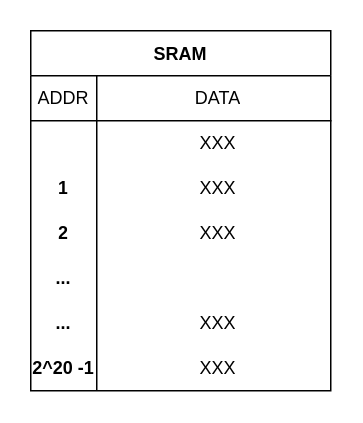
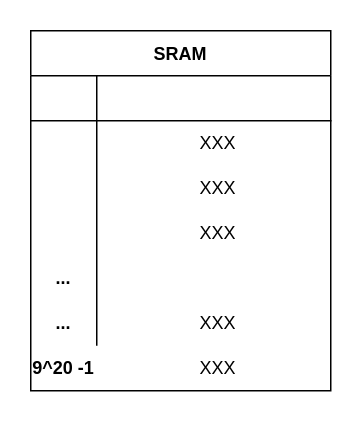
node "ADDR": removed
node "DATA": removed
node "1": removed
node "2": removed
node "2^20 -1": label "2^20 -1" -> "9^20 -1"
